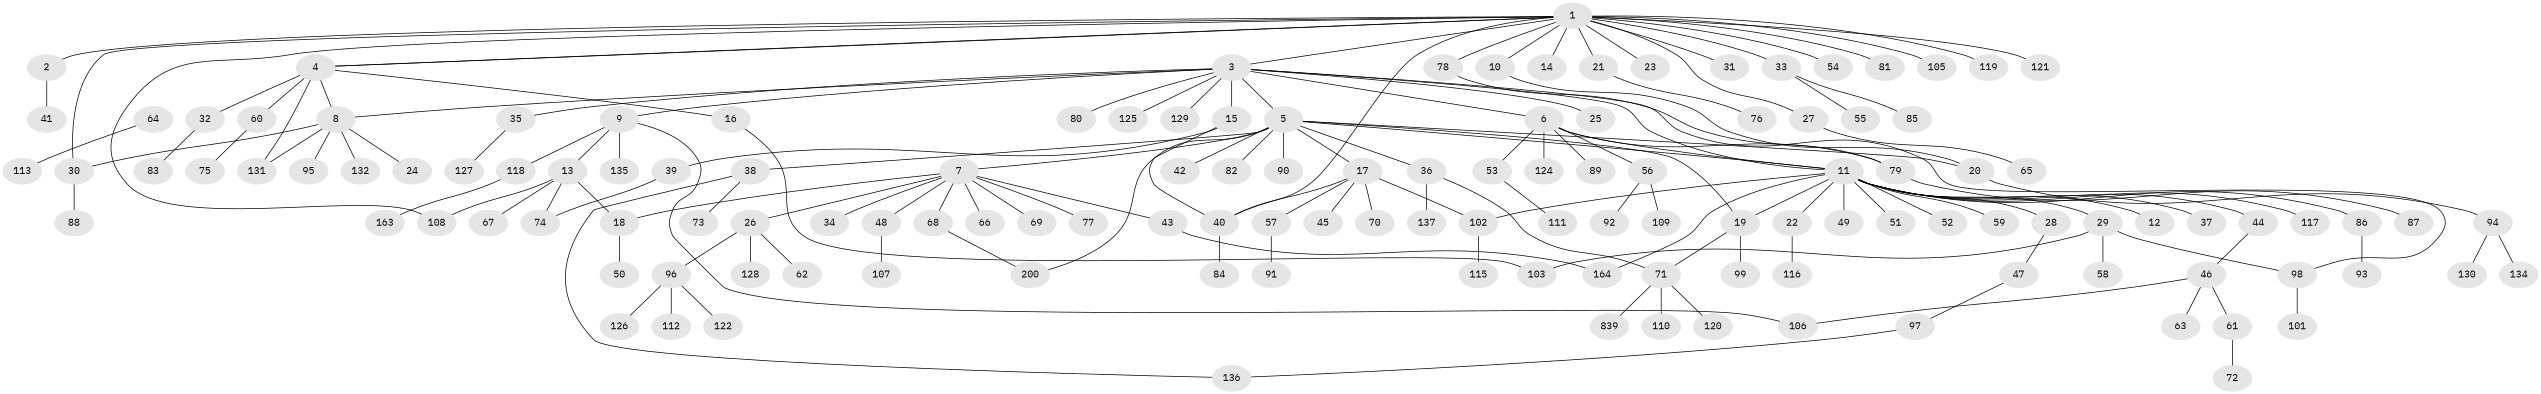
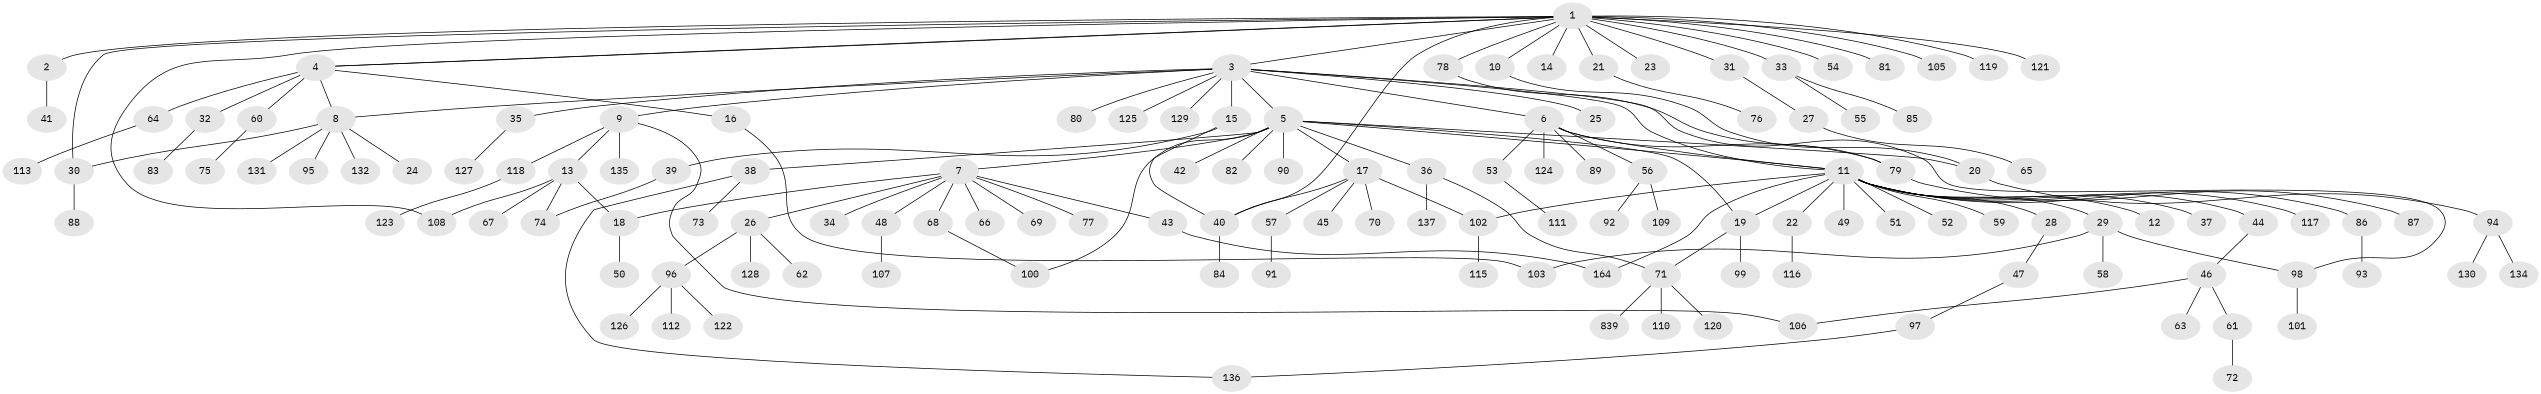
edge "1" -- "27": now "31" -- "27"
edge "4" -- "131": now "4" -- "64"
node "163": label "163" -> "123"
node "200": label "200" -> "100"
